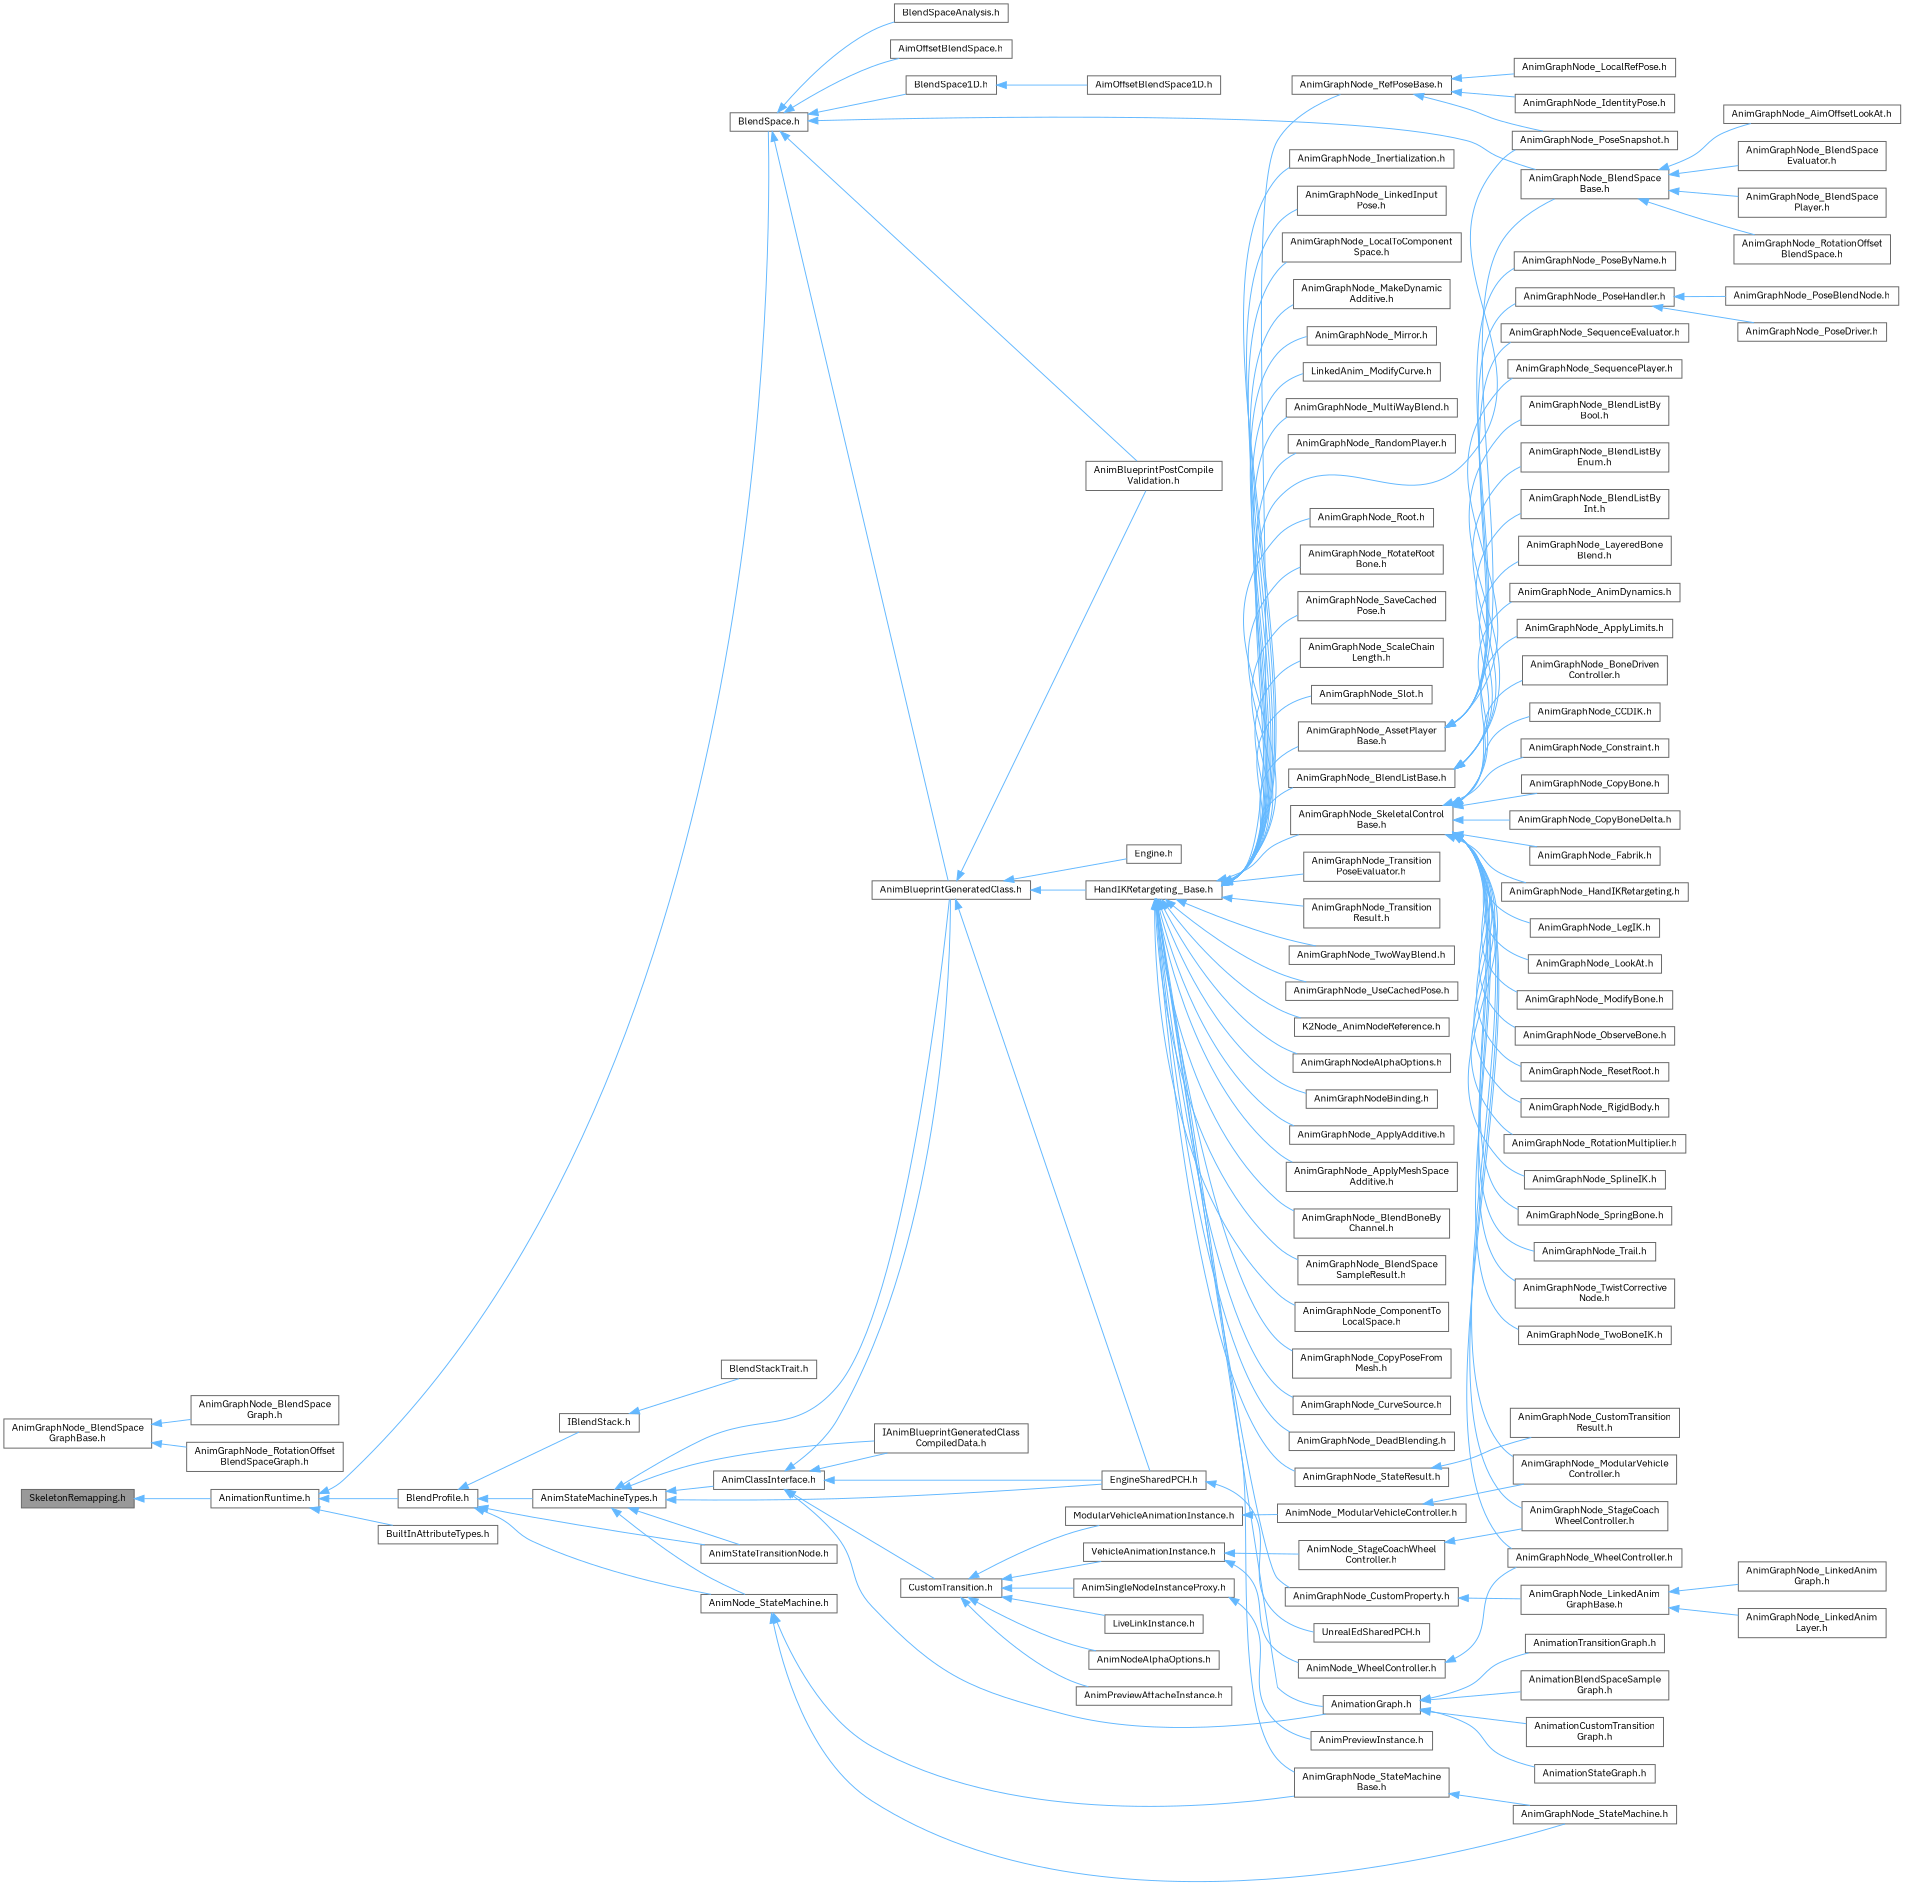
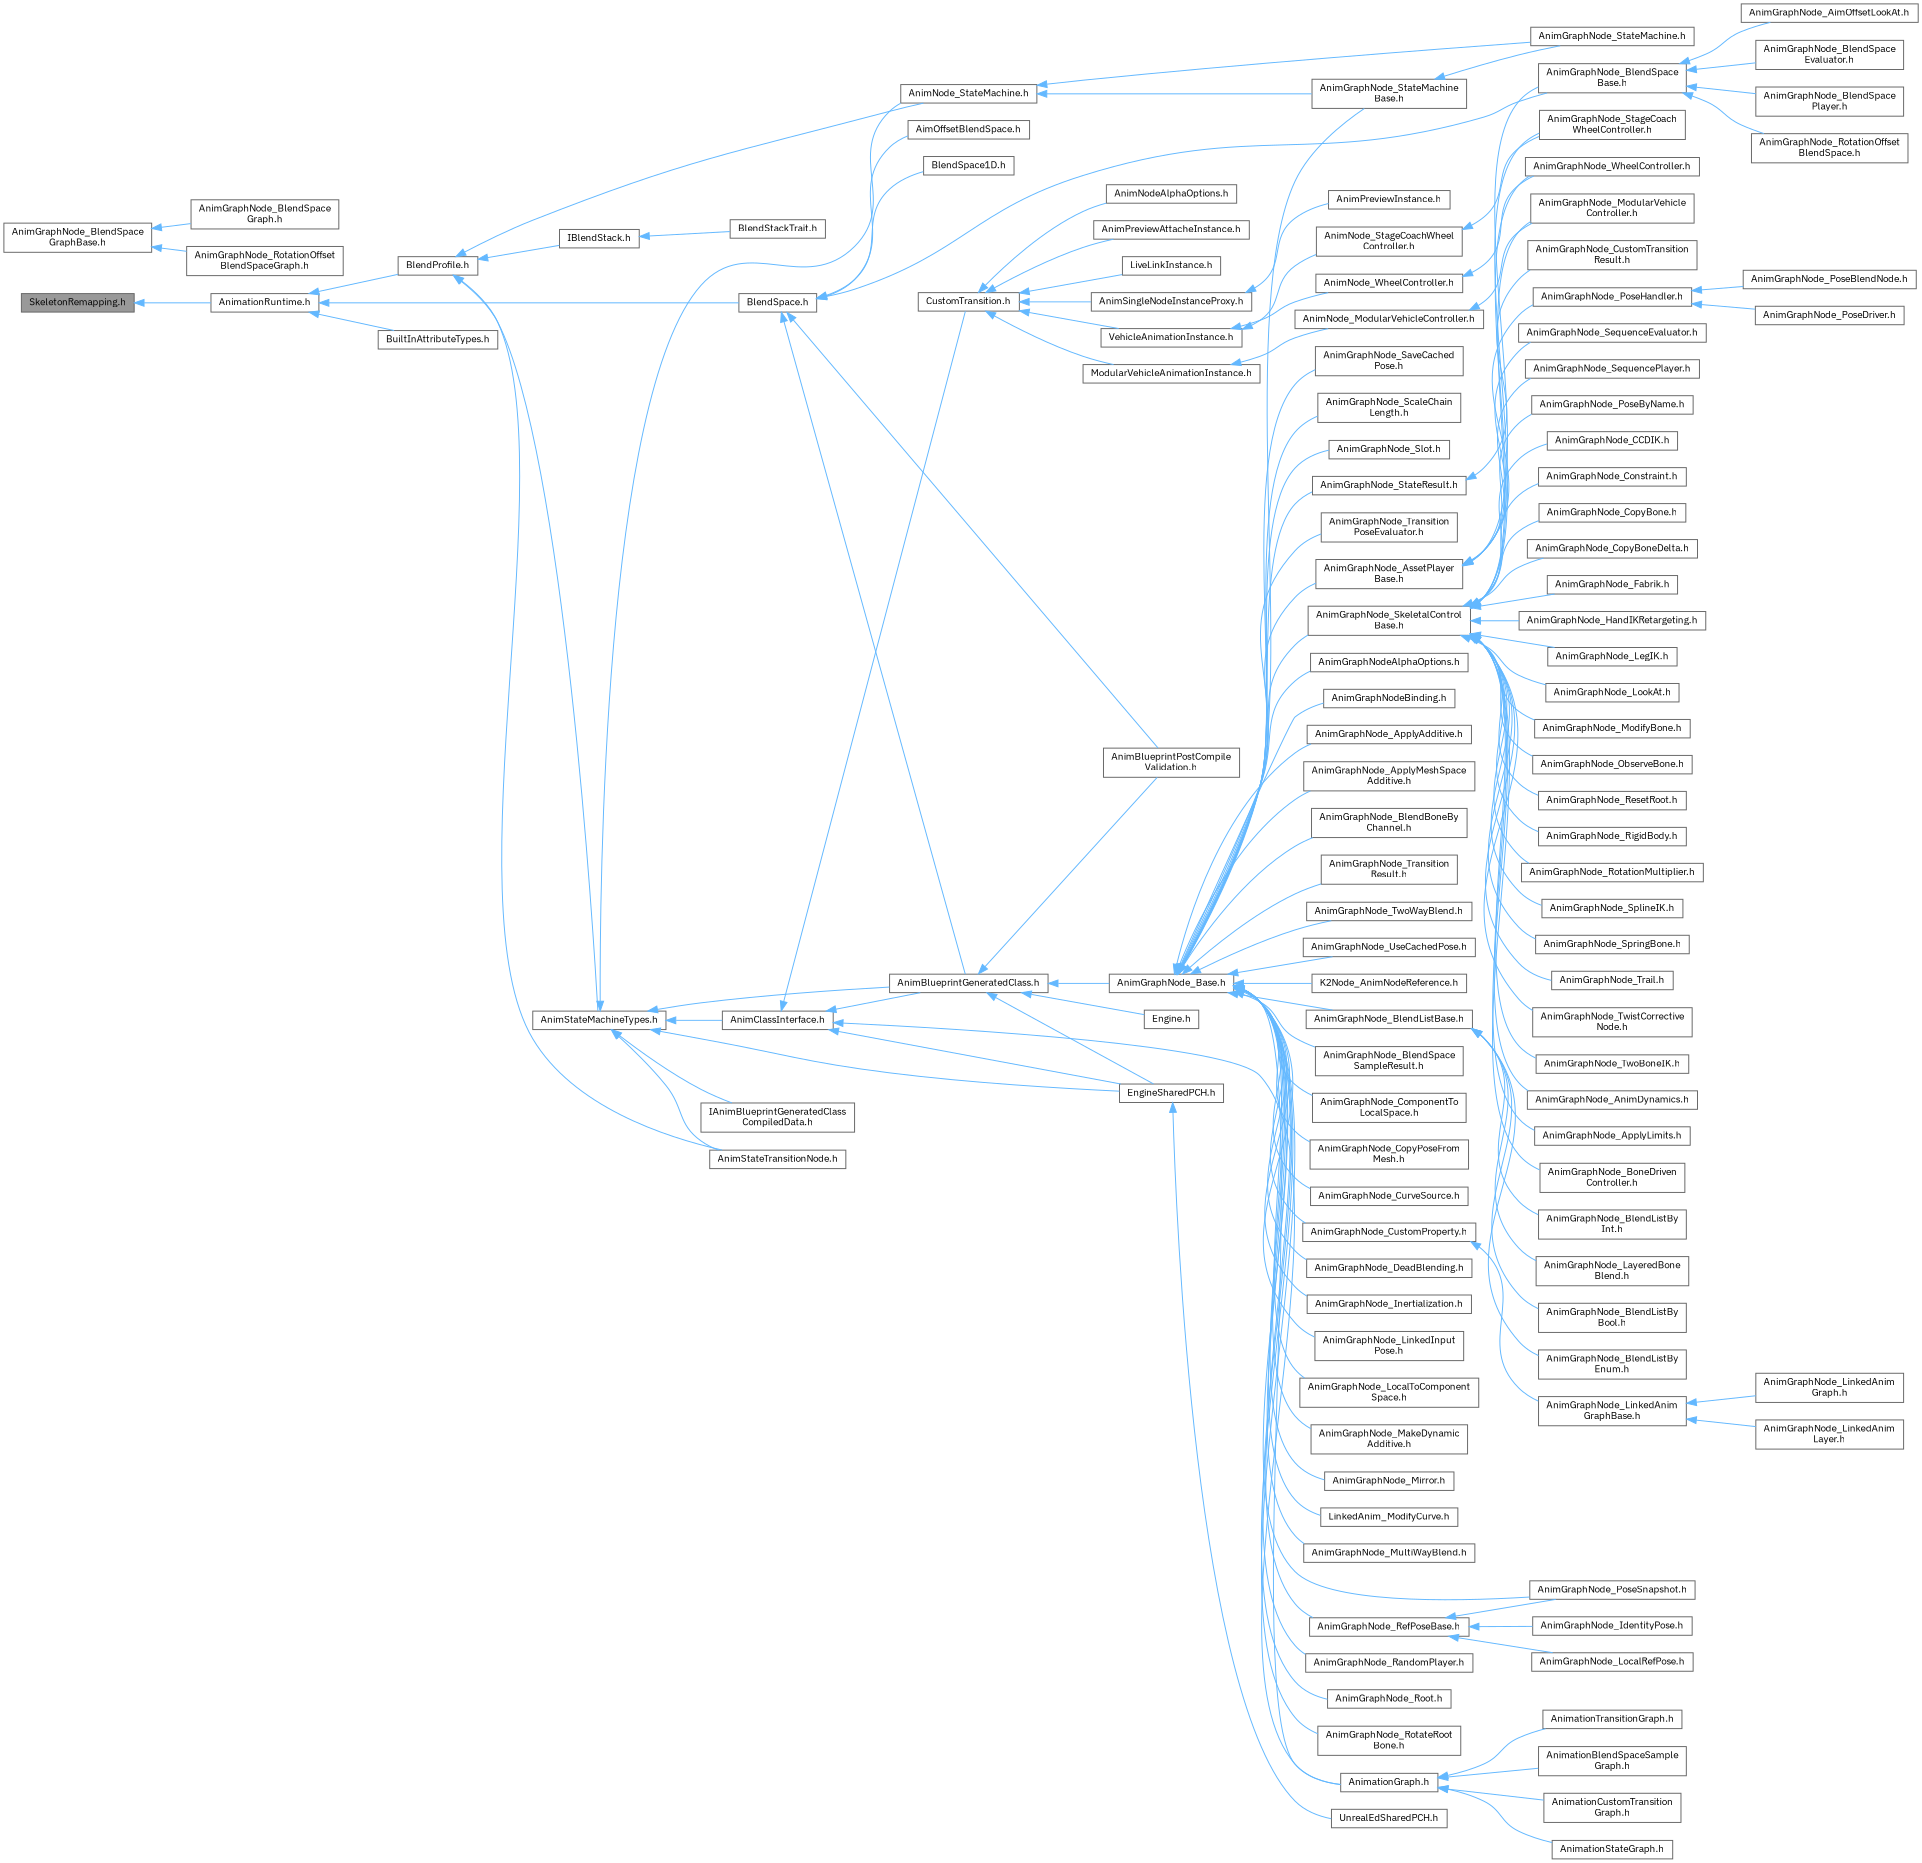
node "BlendSpaceAnalysis.h": removed
node "AimOffsetBlendSpace1D.h": removed
node "HandIKRetargeting_Base.h": label "HandIKRetargeting_Base.h" -> "AnimGraphNode_Base.h"
edge "IAnimBlueprintGeneratedClass CompiledData.h" -> "AnimClassInterface.h": removed
